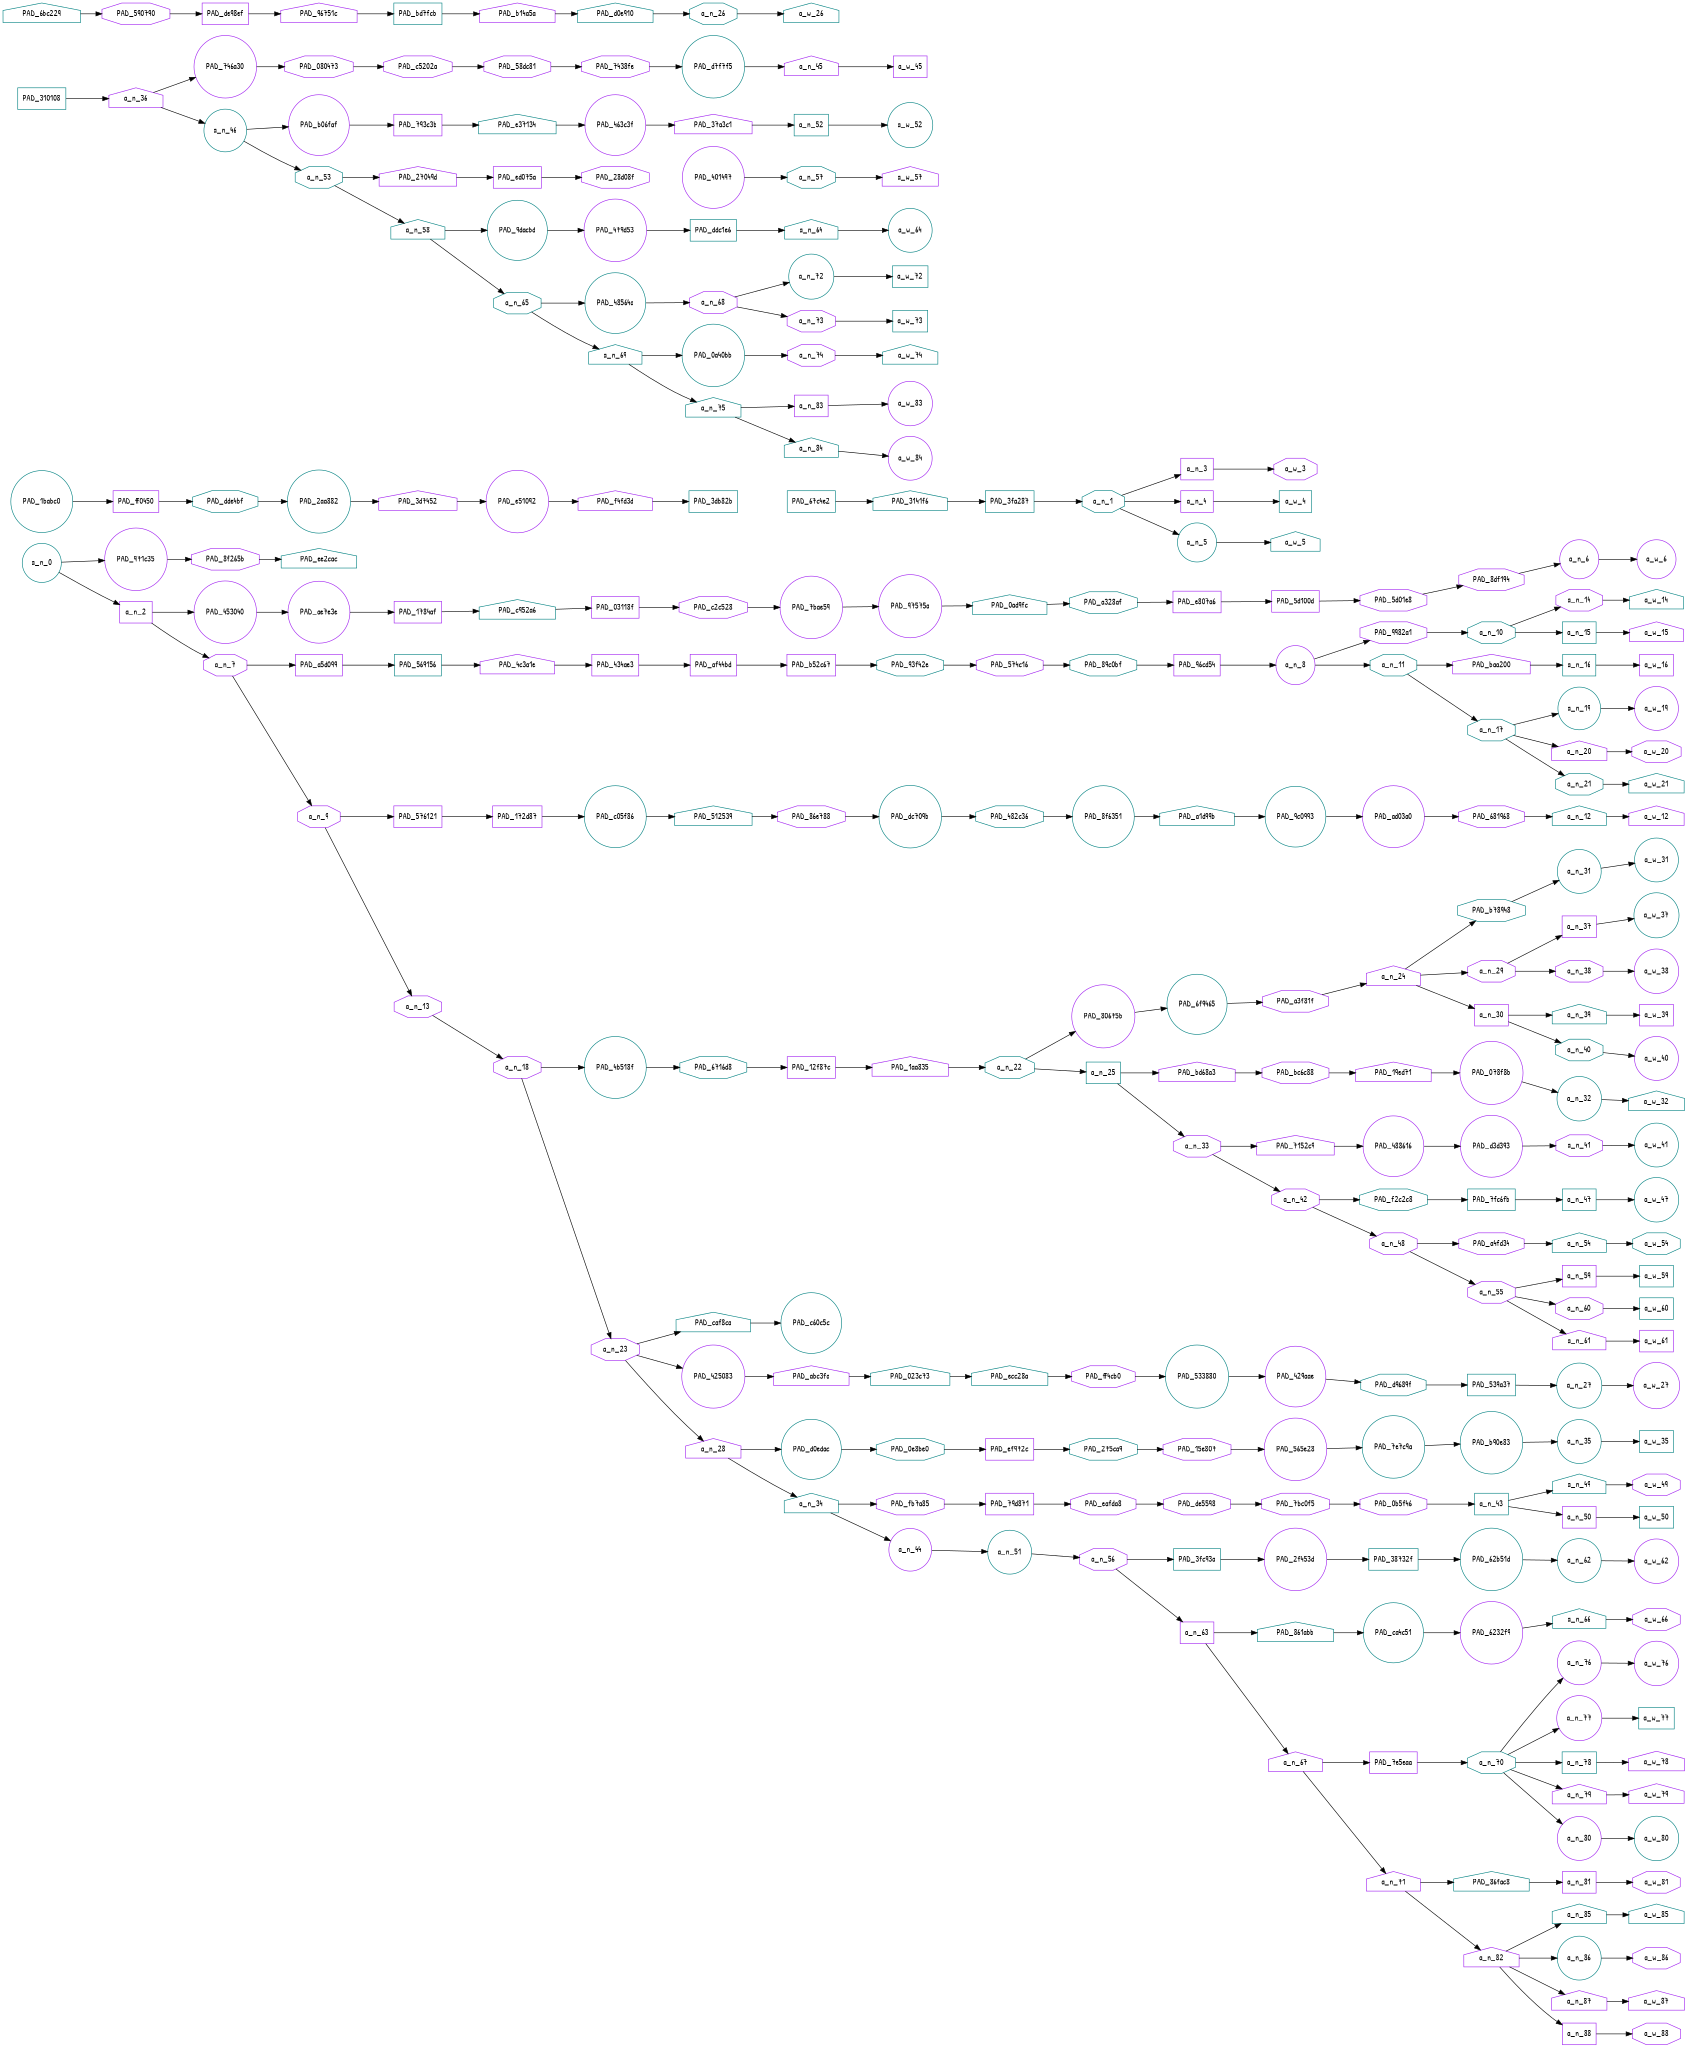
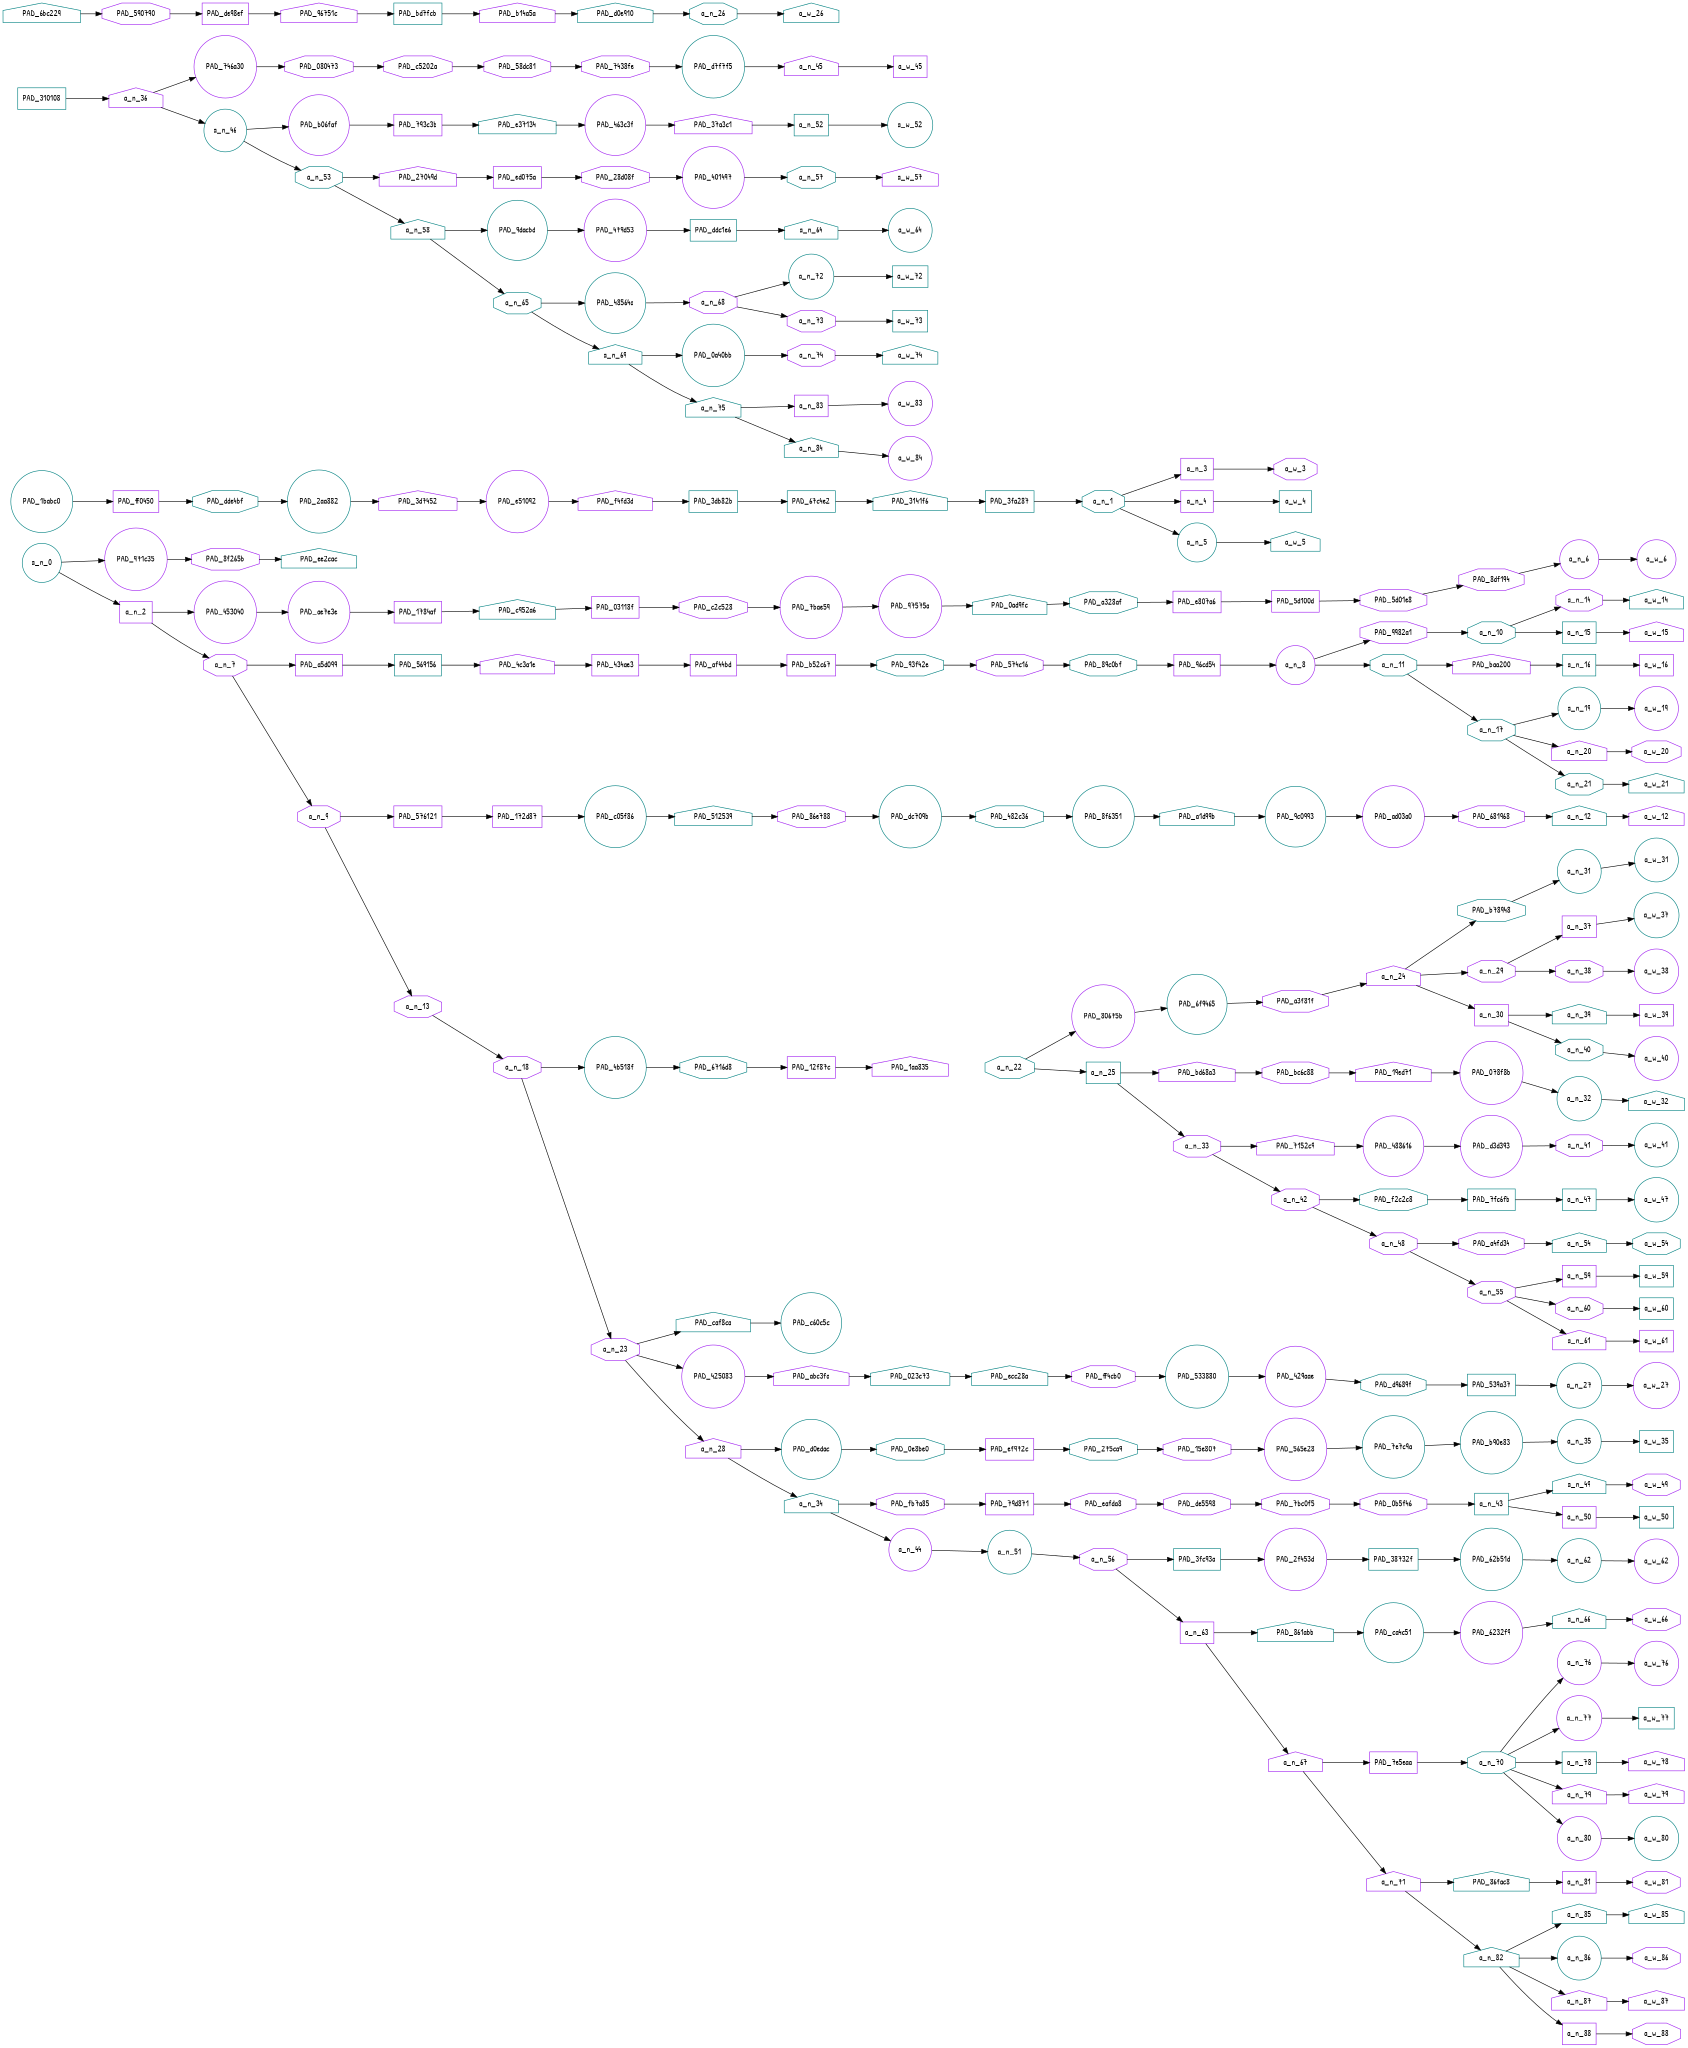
edge "PAD_28d08f" -> "PAD_401497": added
edge "PAD_3db82b" -> "PAD_67c4e2": added
edge "PAD_1aa835" -> "a_n_22": removed
node "a_n_82": color purple -> teal
